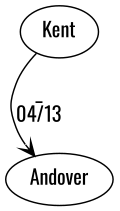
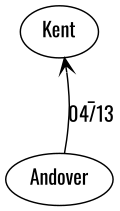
edge "Kent" -> "Andover": reversed
